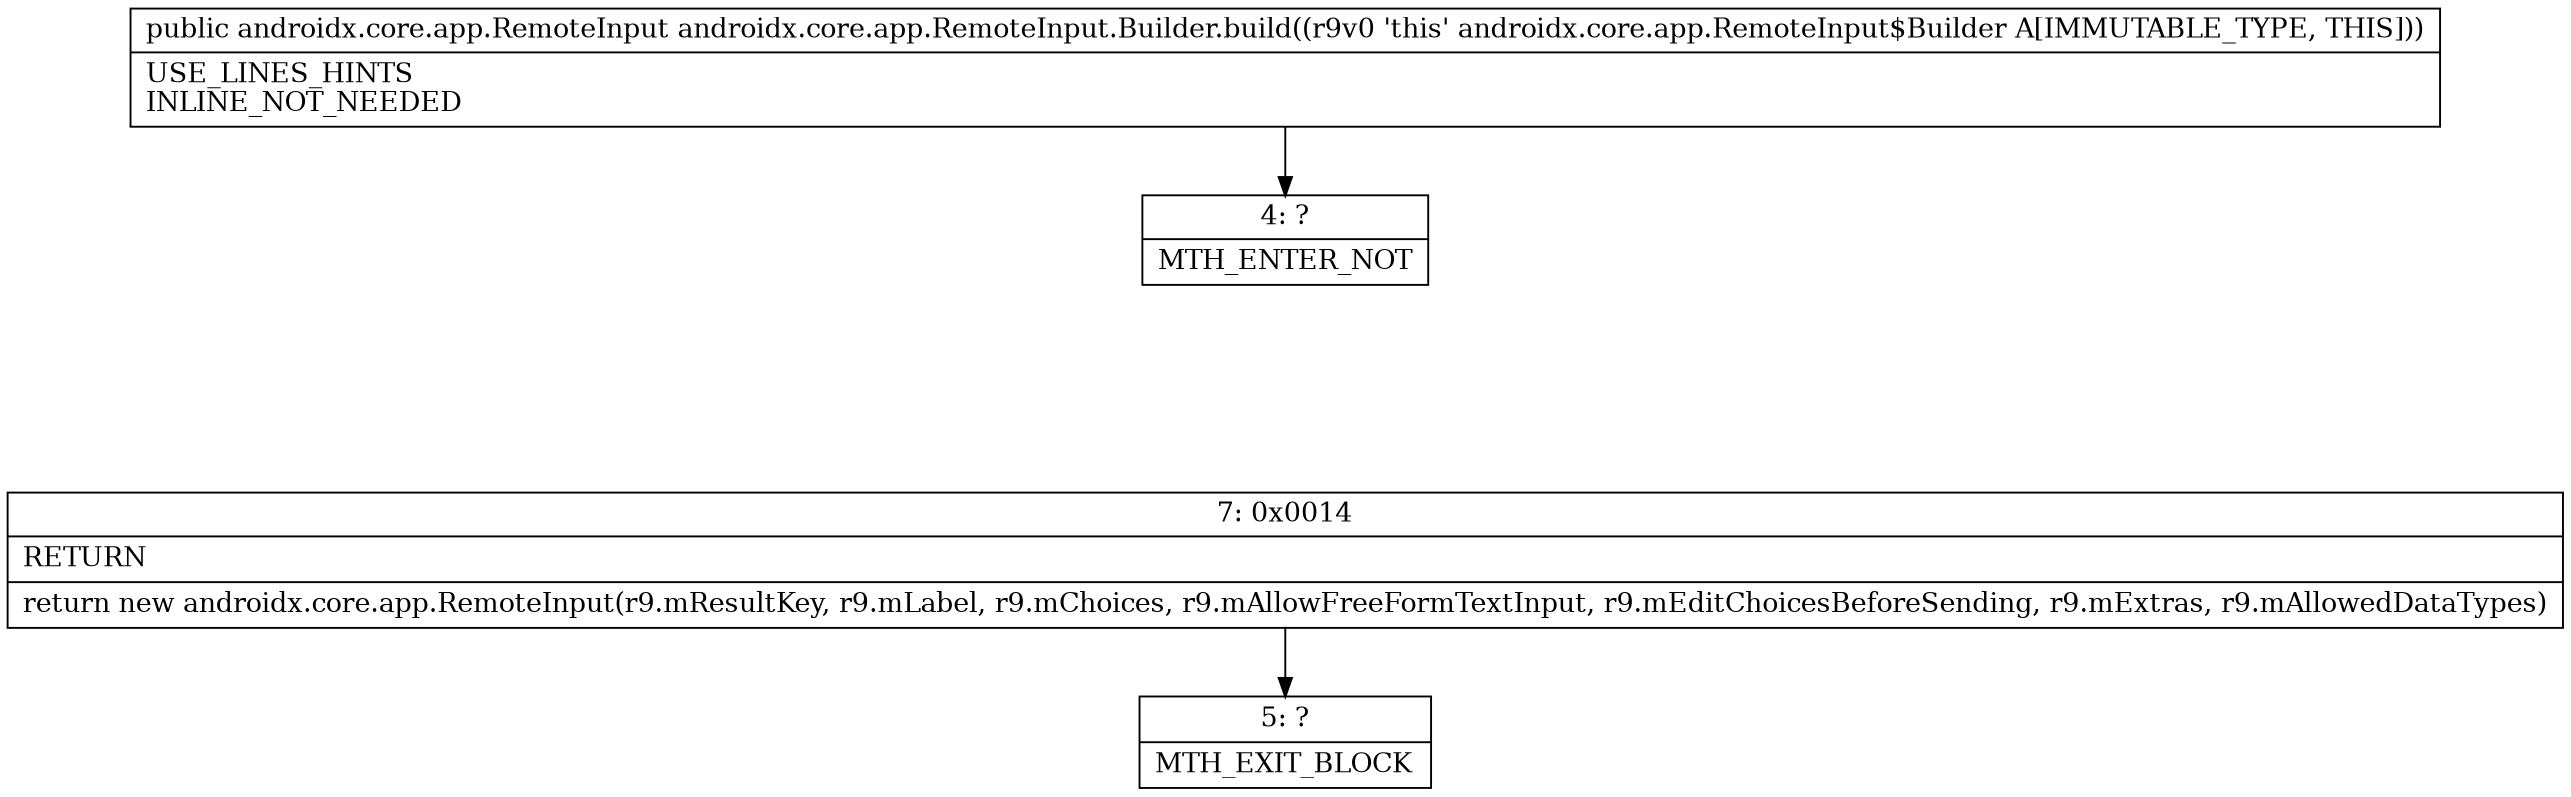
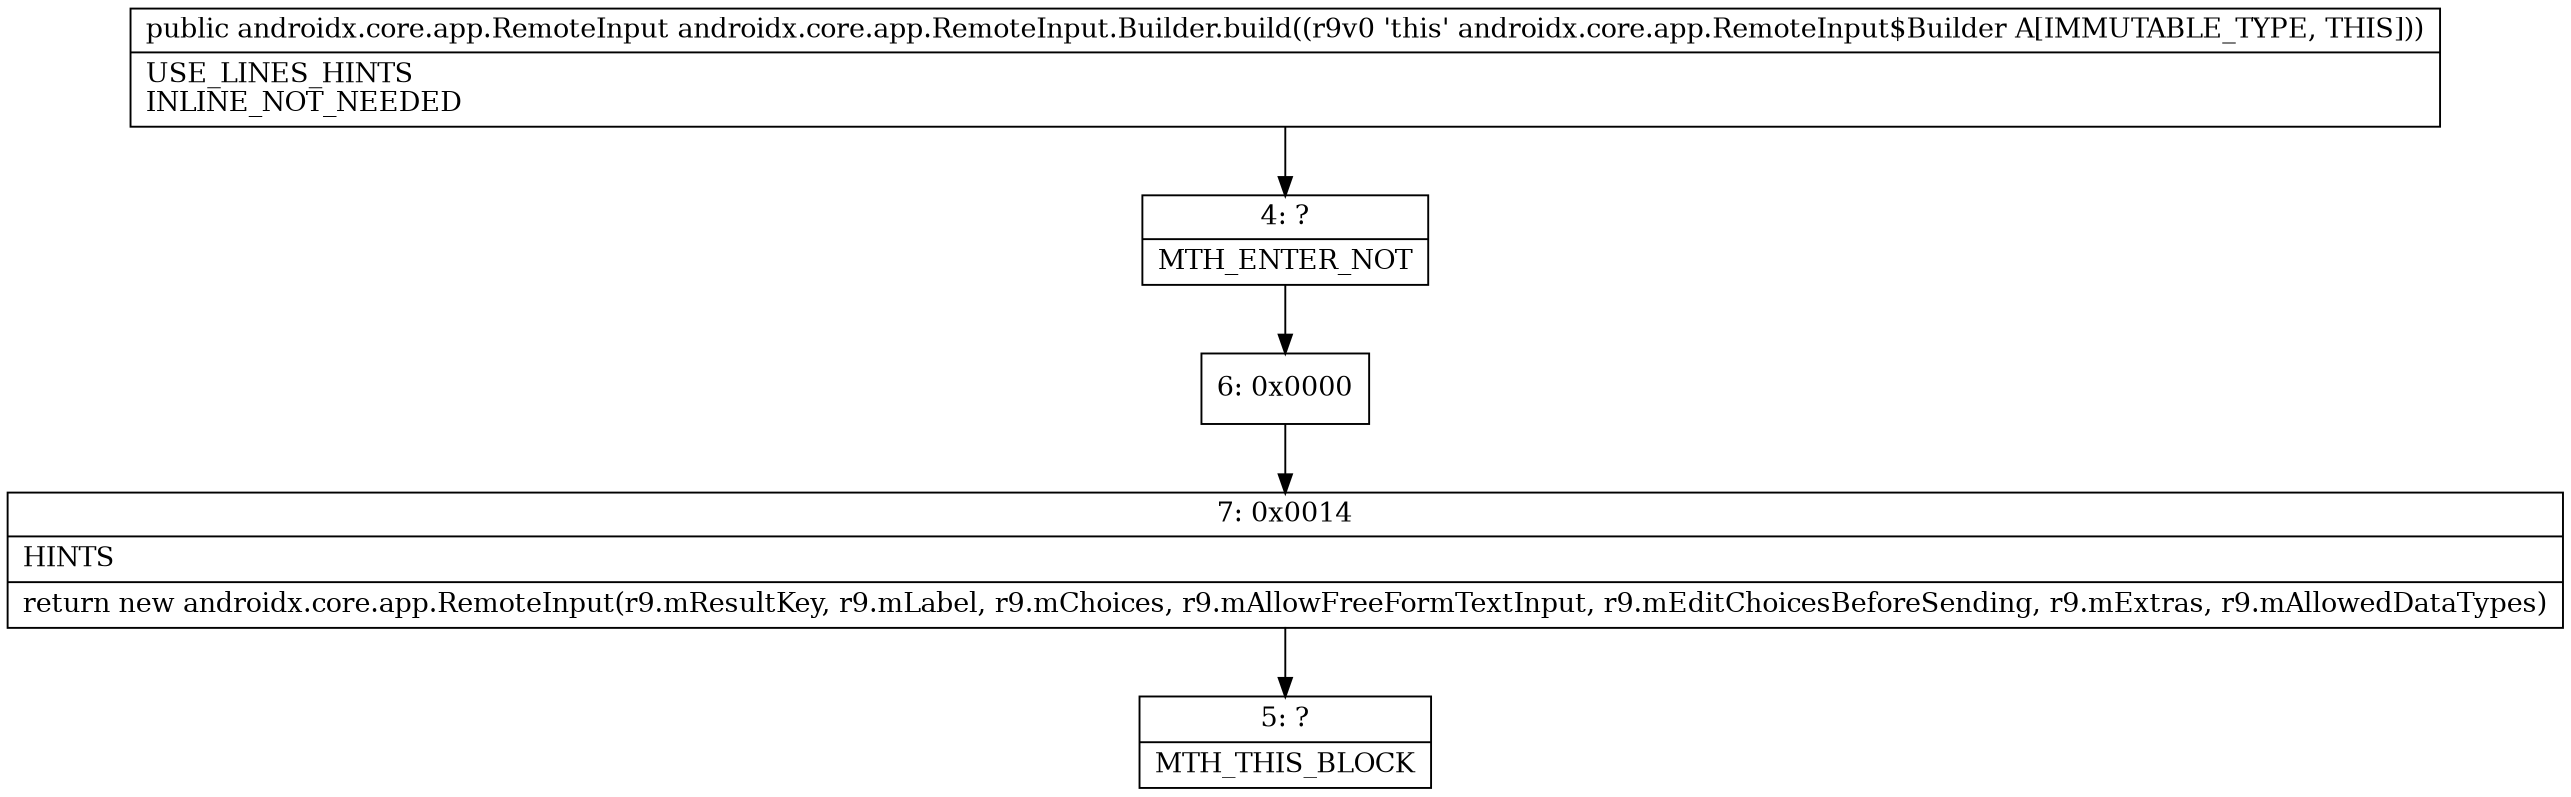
node "6: 0x0000": added
node "7: 0x0014": text "RETURN" -> "HINTS"
node "5: ?": text "MTH_EXIT_BLOCK" -> "MTH_THIS_BLOCK"
